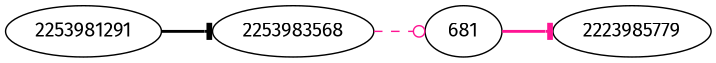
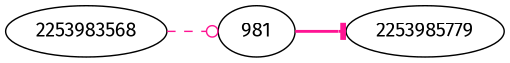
node "2253981291": removed
node "681": label "681" -> "981"
node "2223985779": label "2223985779" -> "2253985779"
